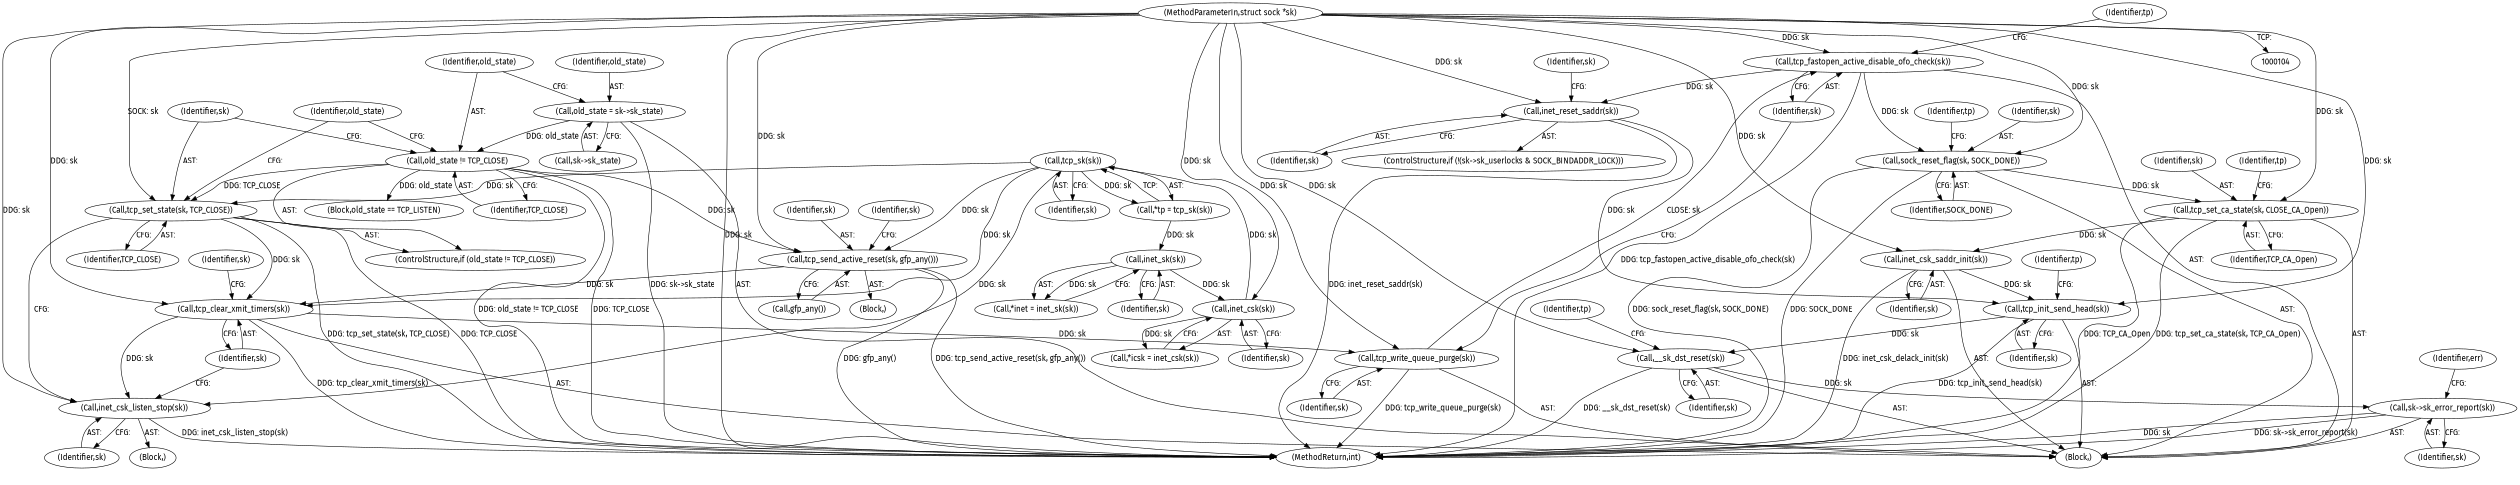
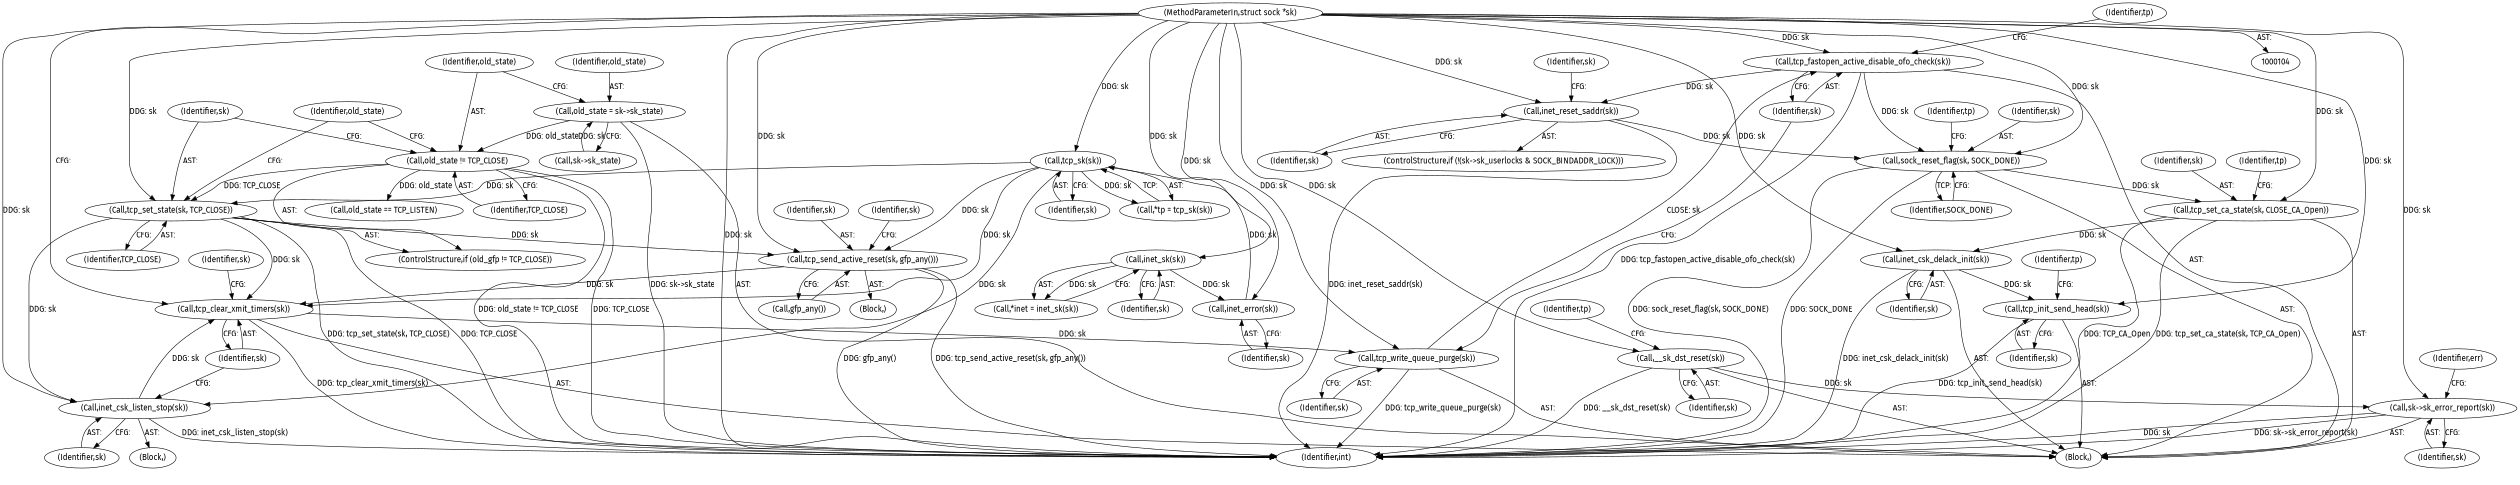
edge "(MethodParameterIn,struct sock *sk)" -> "(Call,sk->sk_error_report(sk))": added, label "DDG: sk"
edge "(MethodParameterIn,struct sock *sk)" -> "1000104": label "TCP: " -> "AST: "
edge "(MethodParameterIn,struct sock *sk)" -> "(Call,tcp_sk(sk))": added, label "DDG: sk"
edge "(MethodParameterIn,struct sock *sk)" -> "(Call,tcp_set_state(sk, TCP_CLOSE))": label "SOCK: sk" -> "DDG: sk"
edge "(Call,sk->sk_state)" -> "(Call,old_state = sk->sk_state)": label "AST: " -> "DDG: sk"
edge "(MethodParameterIn,struct sock *sk)" -> "(Call,tcp_clear_xmit_timers(sk))": label "DDG: sk" -> "CFG: "
edge "(Call,sock_reset_flag(sk, SOCK_DONE))" -> "(Identifier,SOCK_DONE)": label "CFG: " -> "TCP: "
edge "(Identifier,SOCK_DONE)" -> "(Call,sock_reset_flag(sk, SOCK_DONE))": label "AST: " -> "CFG: "
edge "(Call,old_state != TCP_CLOSE)" -> "(Call,tcp_send_active_reset(sk, gfp_any()))": now "(Call,tcp_set_state(sk, TCP_CLOSE))" -> "(Call,tcp_send_active_reset(sk, gfp_any()))"
node "(Block,old_state == TCP_LISTEN)": label "(Block,old_state == TCP_LISTEN)" -> "(Call,old_state == TCP_LISTEN)"
edge "(Call,*tp = tcp_sk(sk))" -> "(Call,inet_sk(sk))": now "(MethodParameterIn,struct sock *sk)" -> "(Call,inet_sk(sk))"
node "(ControlStructure,if (old_state != TCP_CLOSE))": label "(ControlStructure,if (old_state != TCP_CLOSE))" -> "(ControlStructure,if (old_gfp != TCP_CLOSE))"
node "(Call,inet_csk_saddr_init(sk))": label "(Call,inet_csk_saddr_init(sk))" -> "(Call,inet_csk_delack_init(sk))"
node "(Identifier,TCP_CA_Open)": removed
edge "(Call,inet_reset_saddr(sk))" -> "(Call,tcp_init_send_head(sk))": now "(Call,inet_reset_saddr(sk))" -> "(Call,sock_reset_flag(sk, SOCK_DONE))"
edge "(Call,tcp_set_state(sk, TCP_CLOSE))" -> "(Call,inet_csk_listen_stop(sk))": label "CFG: " -> "DDG: sk"
node "(Call,inet_csk(sk))": label "(Call,inet_csk(sk))" -> "(Call,inet_error(sk))"
edge "(Call,tcp_init_send_head(sk))" -> "(Call,__sk_dst_reset(sk))": removed, label "DDG: sk"
edge "(Call,tcp_clear_xmit_timers(sk))" -> "(Call,inet_csk_listen_stop(sk))": reversed
node "(Call,*icsk = inet_csk(sk))": removed
node "(MethodReturn,int)": label "(MethodReturn,int)" -> "(Identifier,int)"
